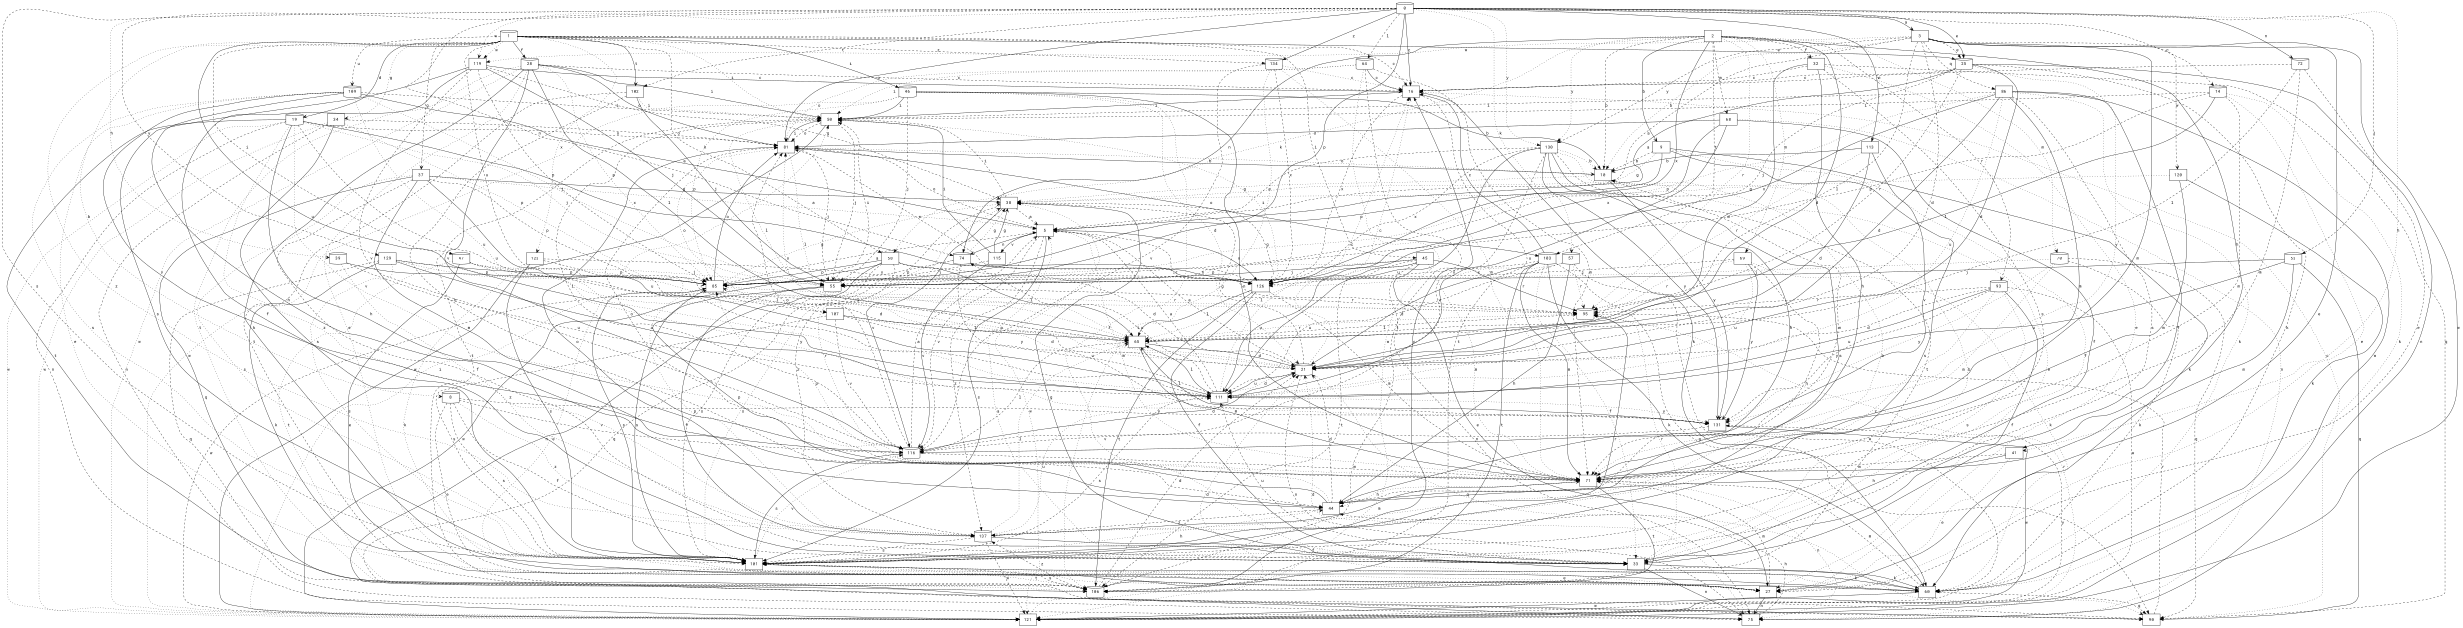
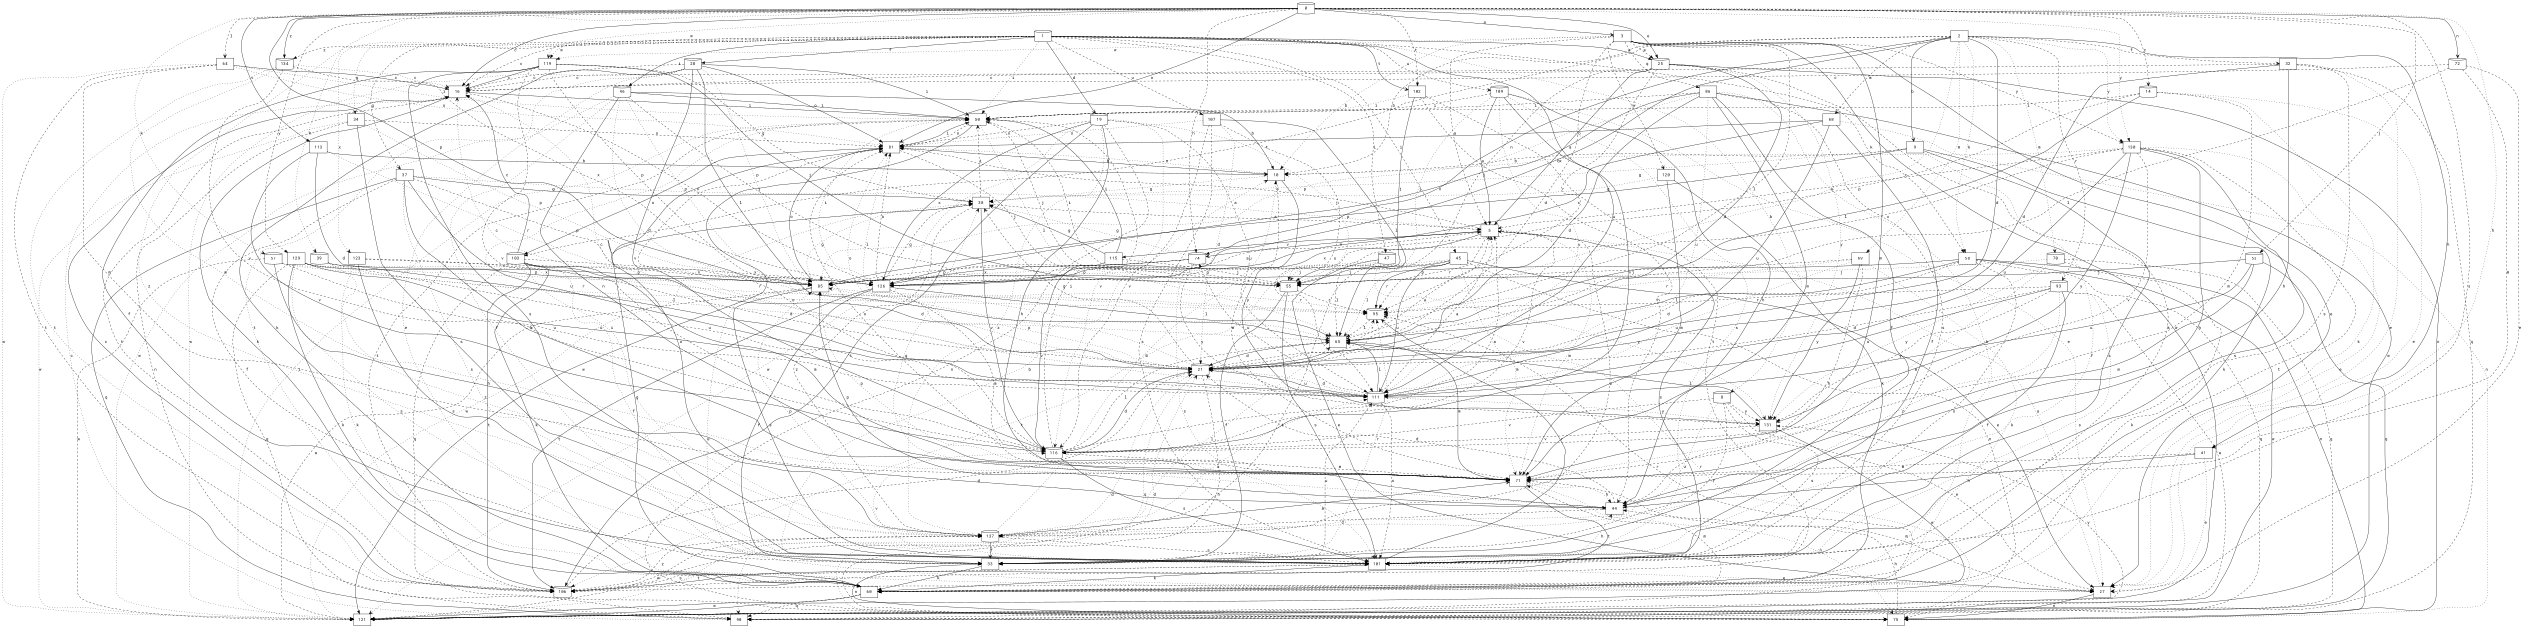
node "64": shape cylinder -> box
edge "81" -> "107": reversed
edge "137" -> "50": added, label "i"
edge "44" -> "38": label "r" -> "g"
